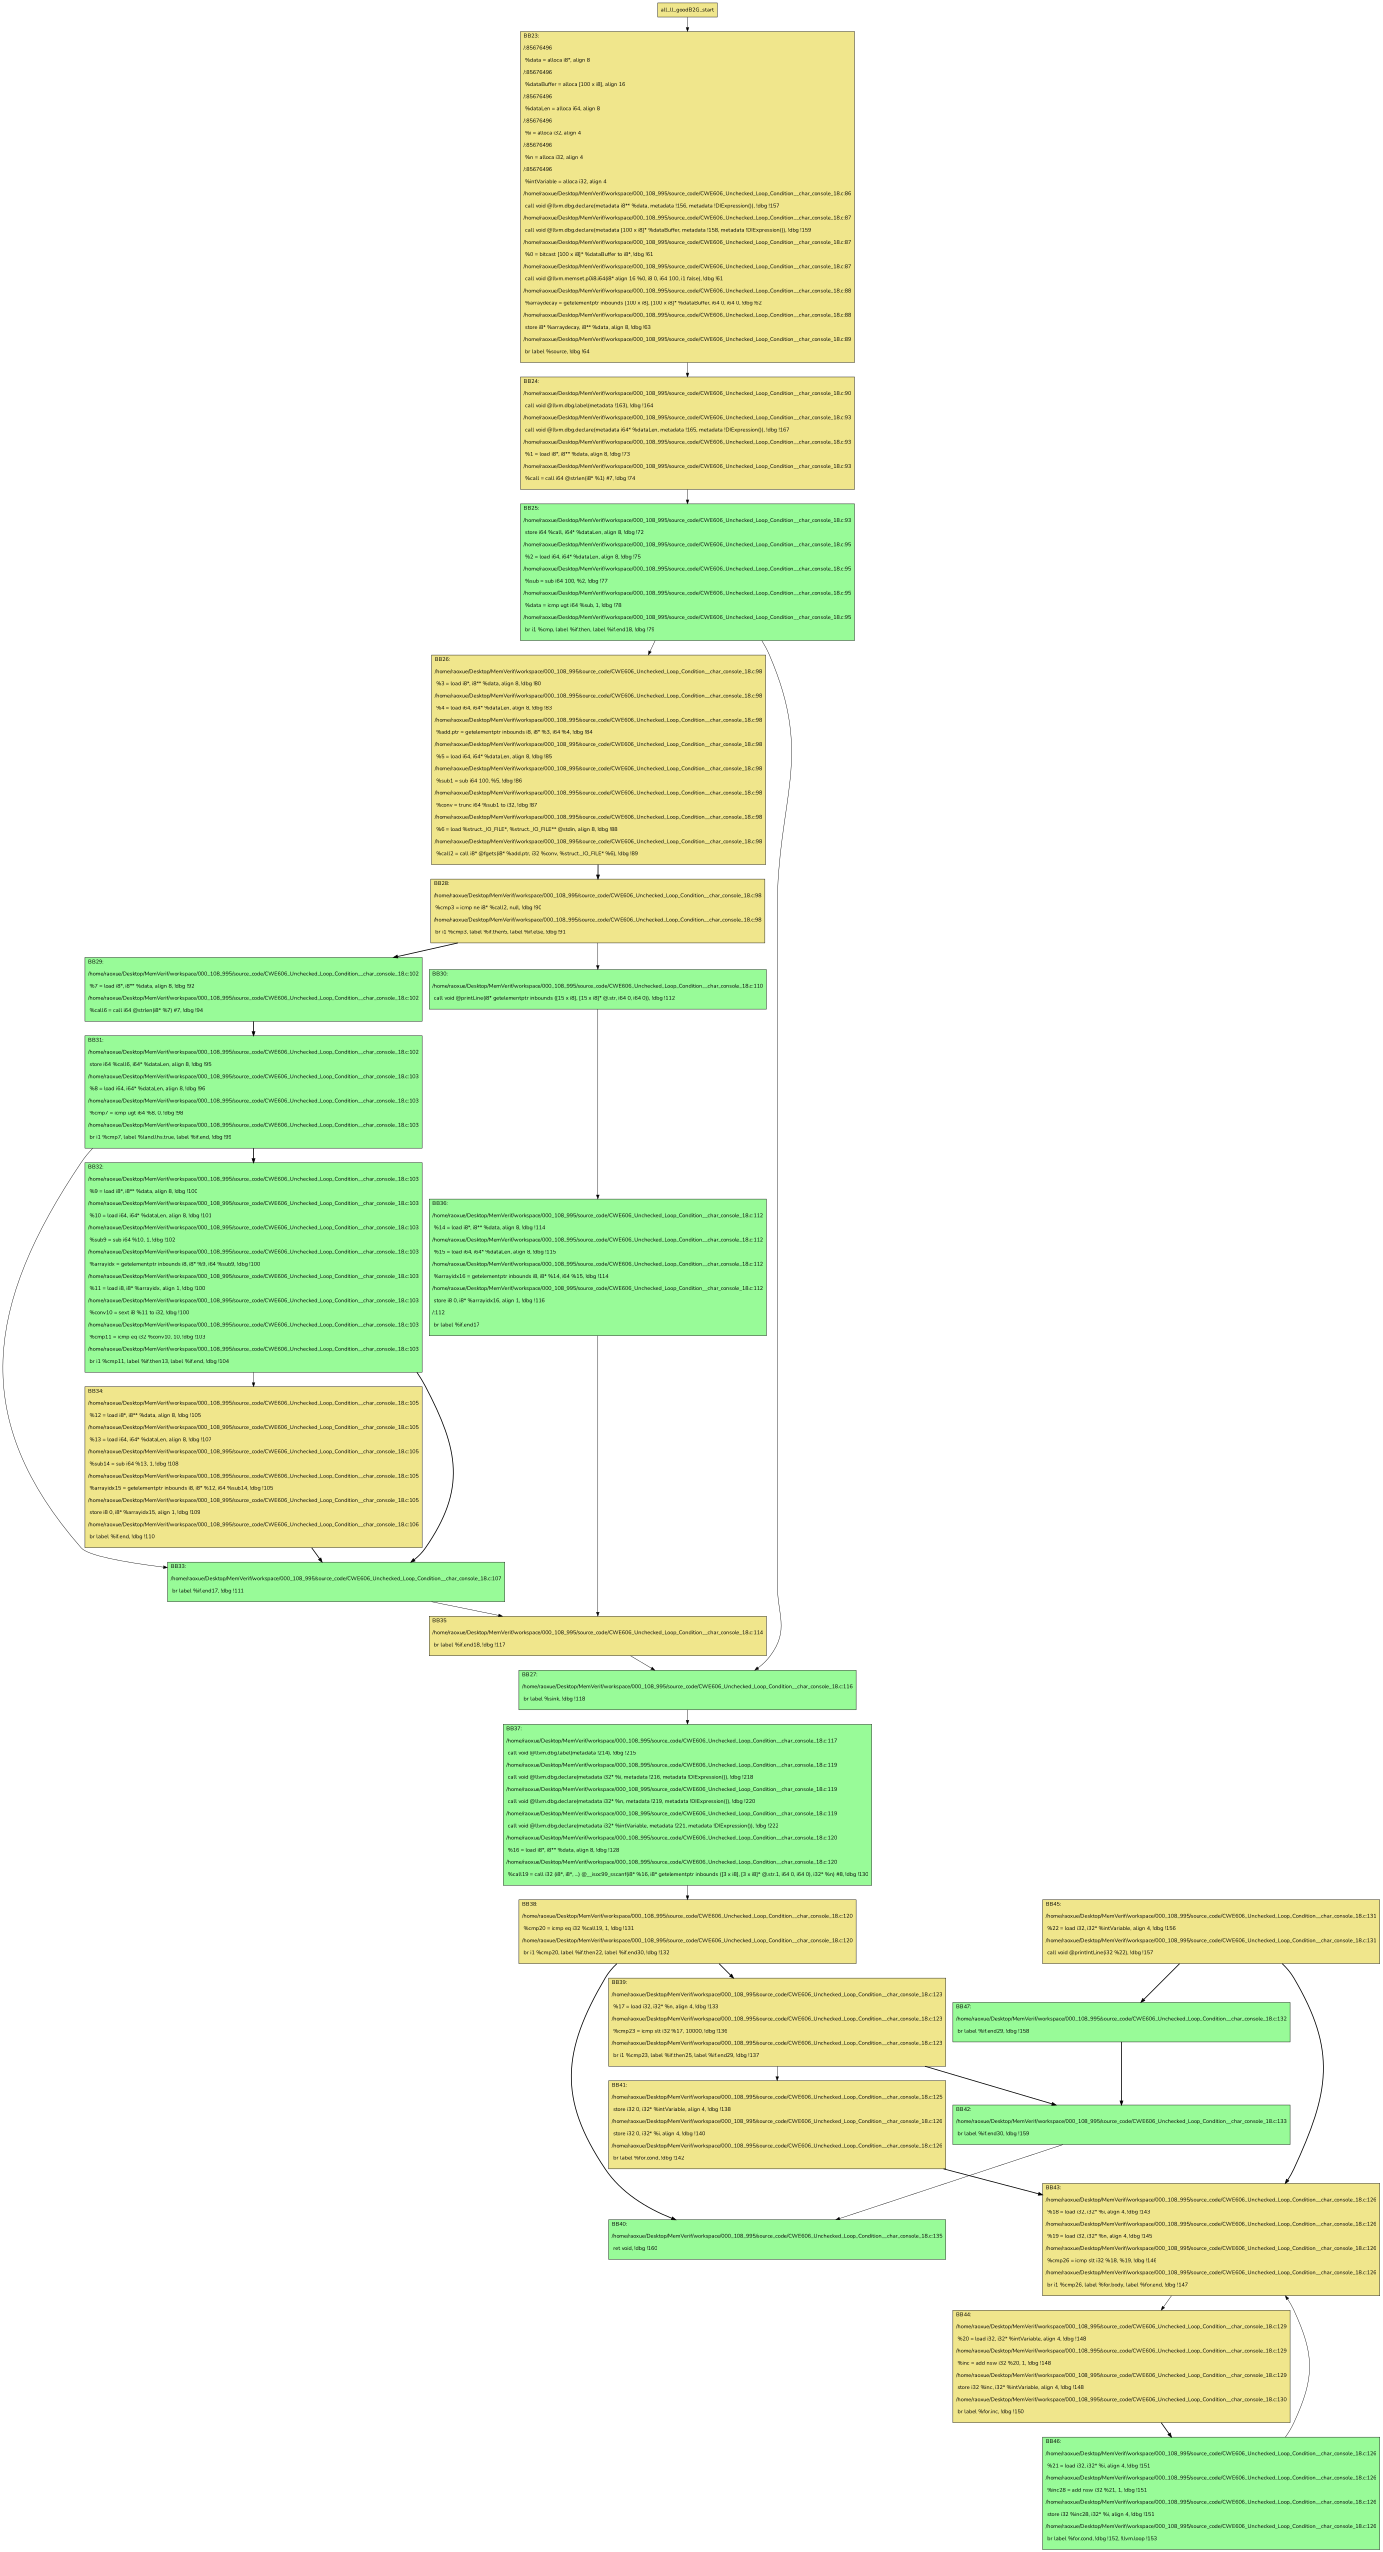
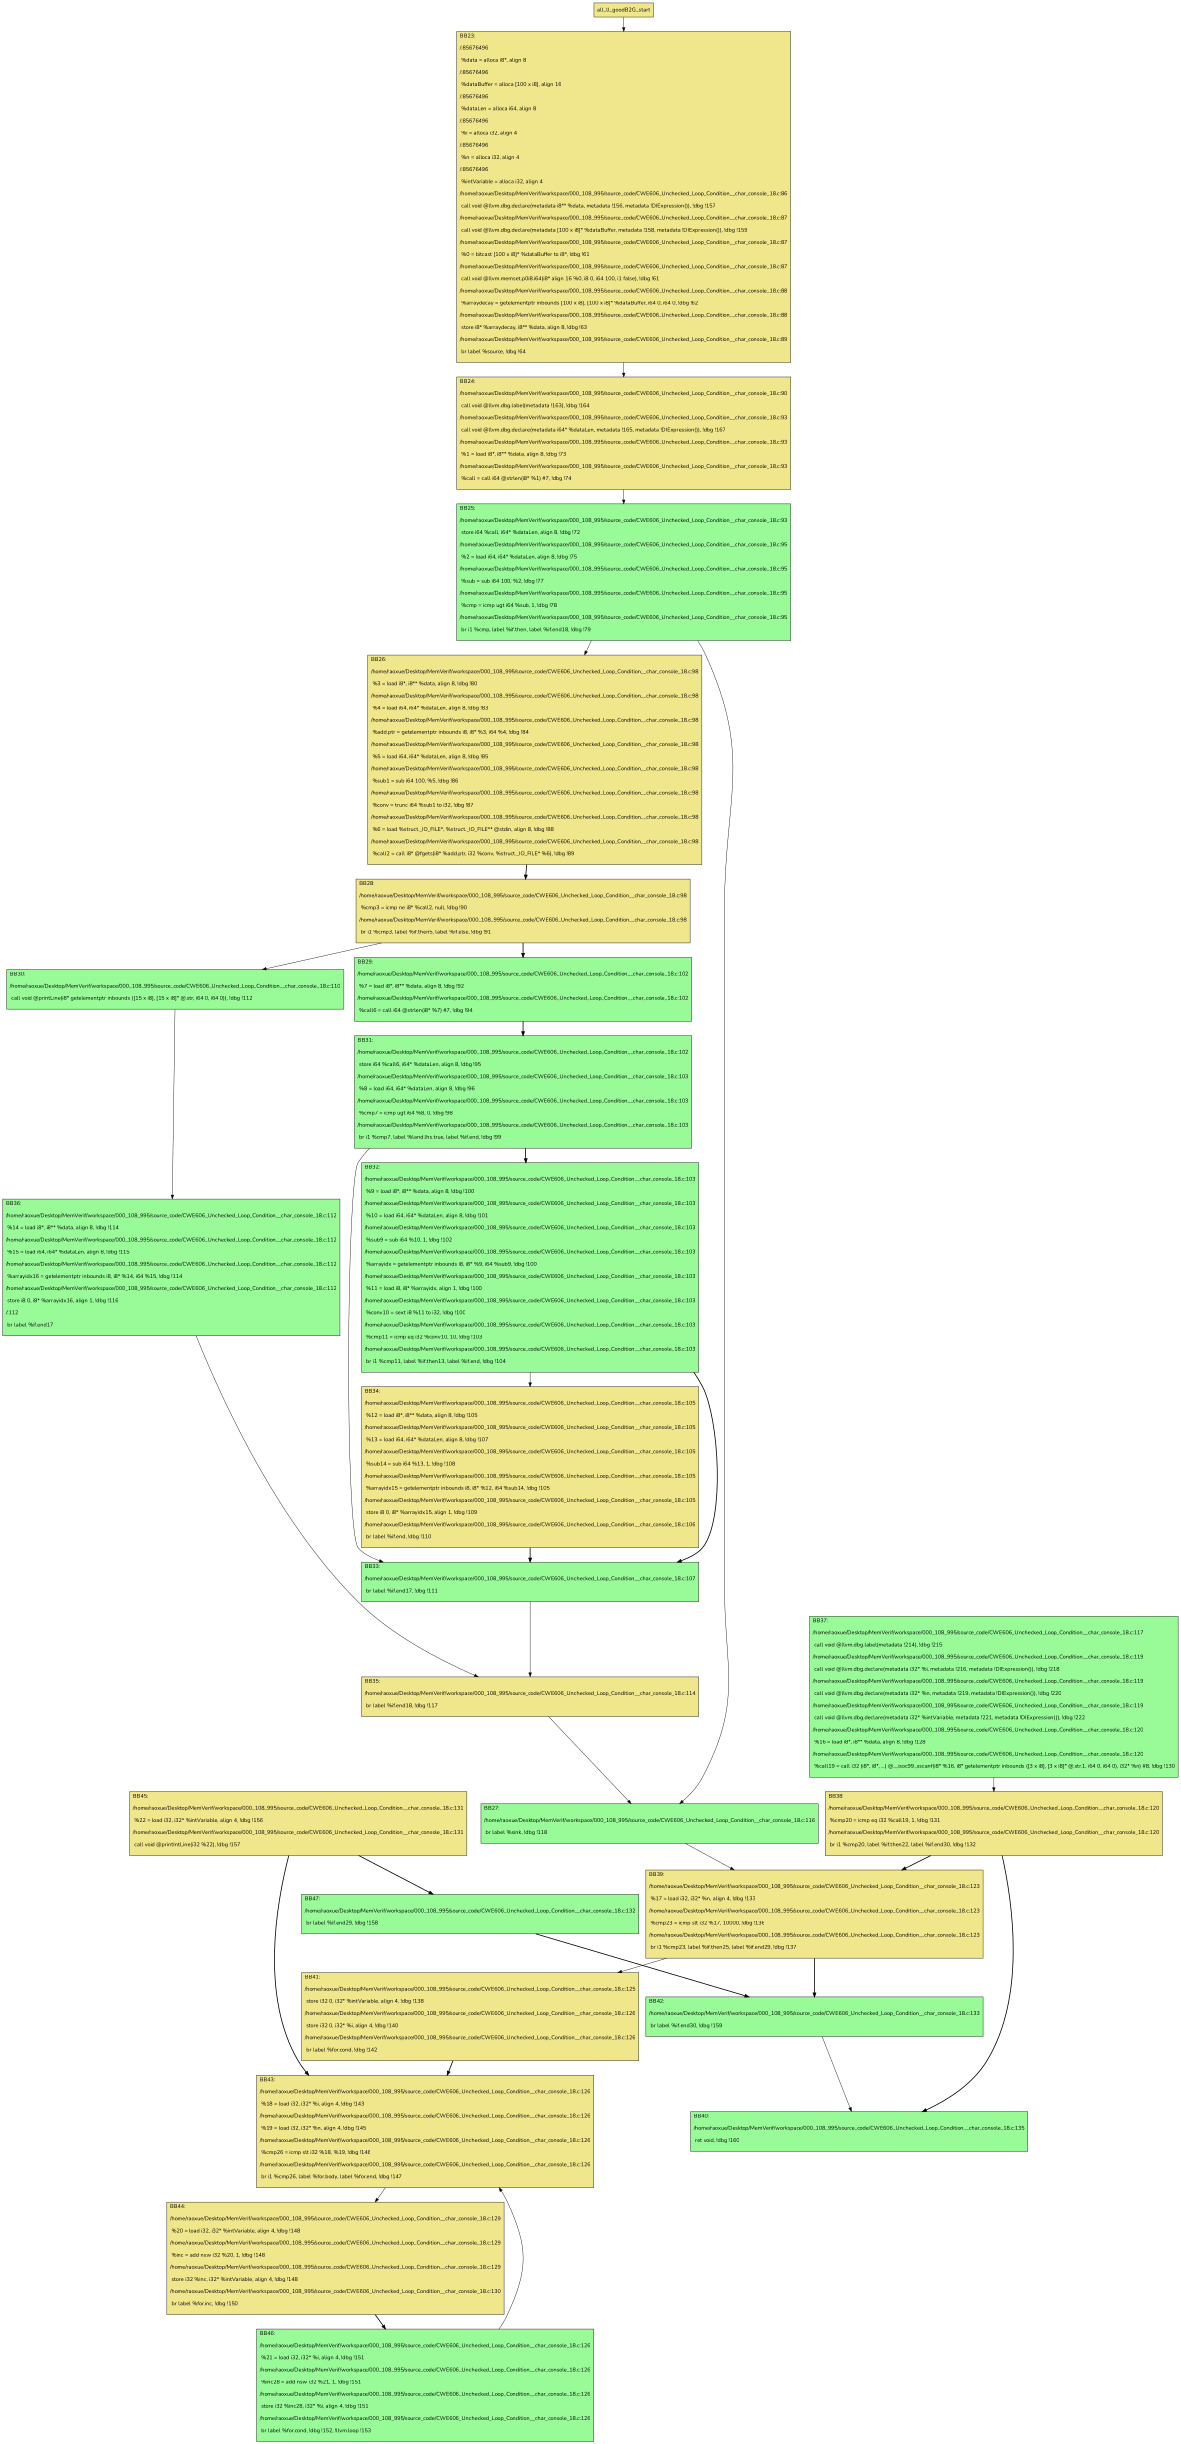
node "BB25:": text "%data = icmp ugt i64 %sub, 1, !dbg !78" -> "%cmp = icmp ugt i64 %sub, 1, !dbg !78"
edge "BB27:" -> "BB37:": now "BB27:" -> "BB39:"
